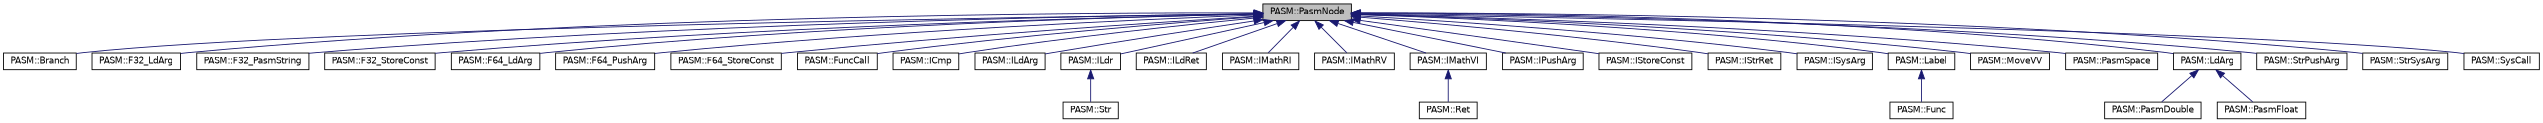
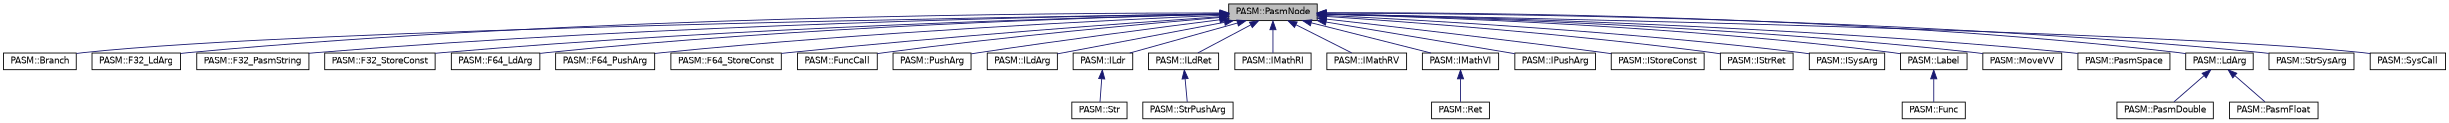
edge "PASM::StrPushArg" -> "PASM::PasmNode": now "PASM::StrPushArg" -> "PASM::ILdRet"
node "PASM::ICmp": label "PASM::ICmp" -> "PASM::PushArg"
